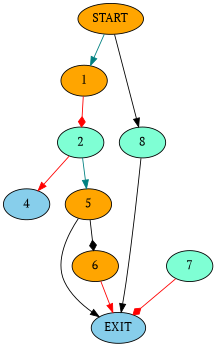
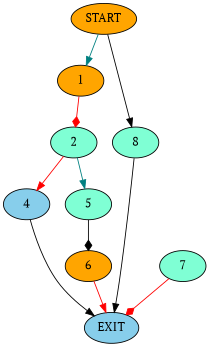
node "5": fillcolor orange -> aquamarine
edge "5" -> "EXIT": now "4" -> "EXIT"
